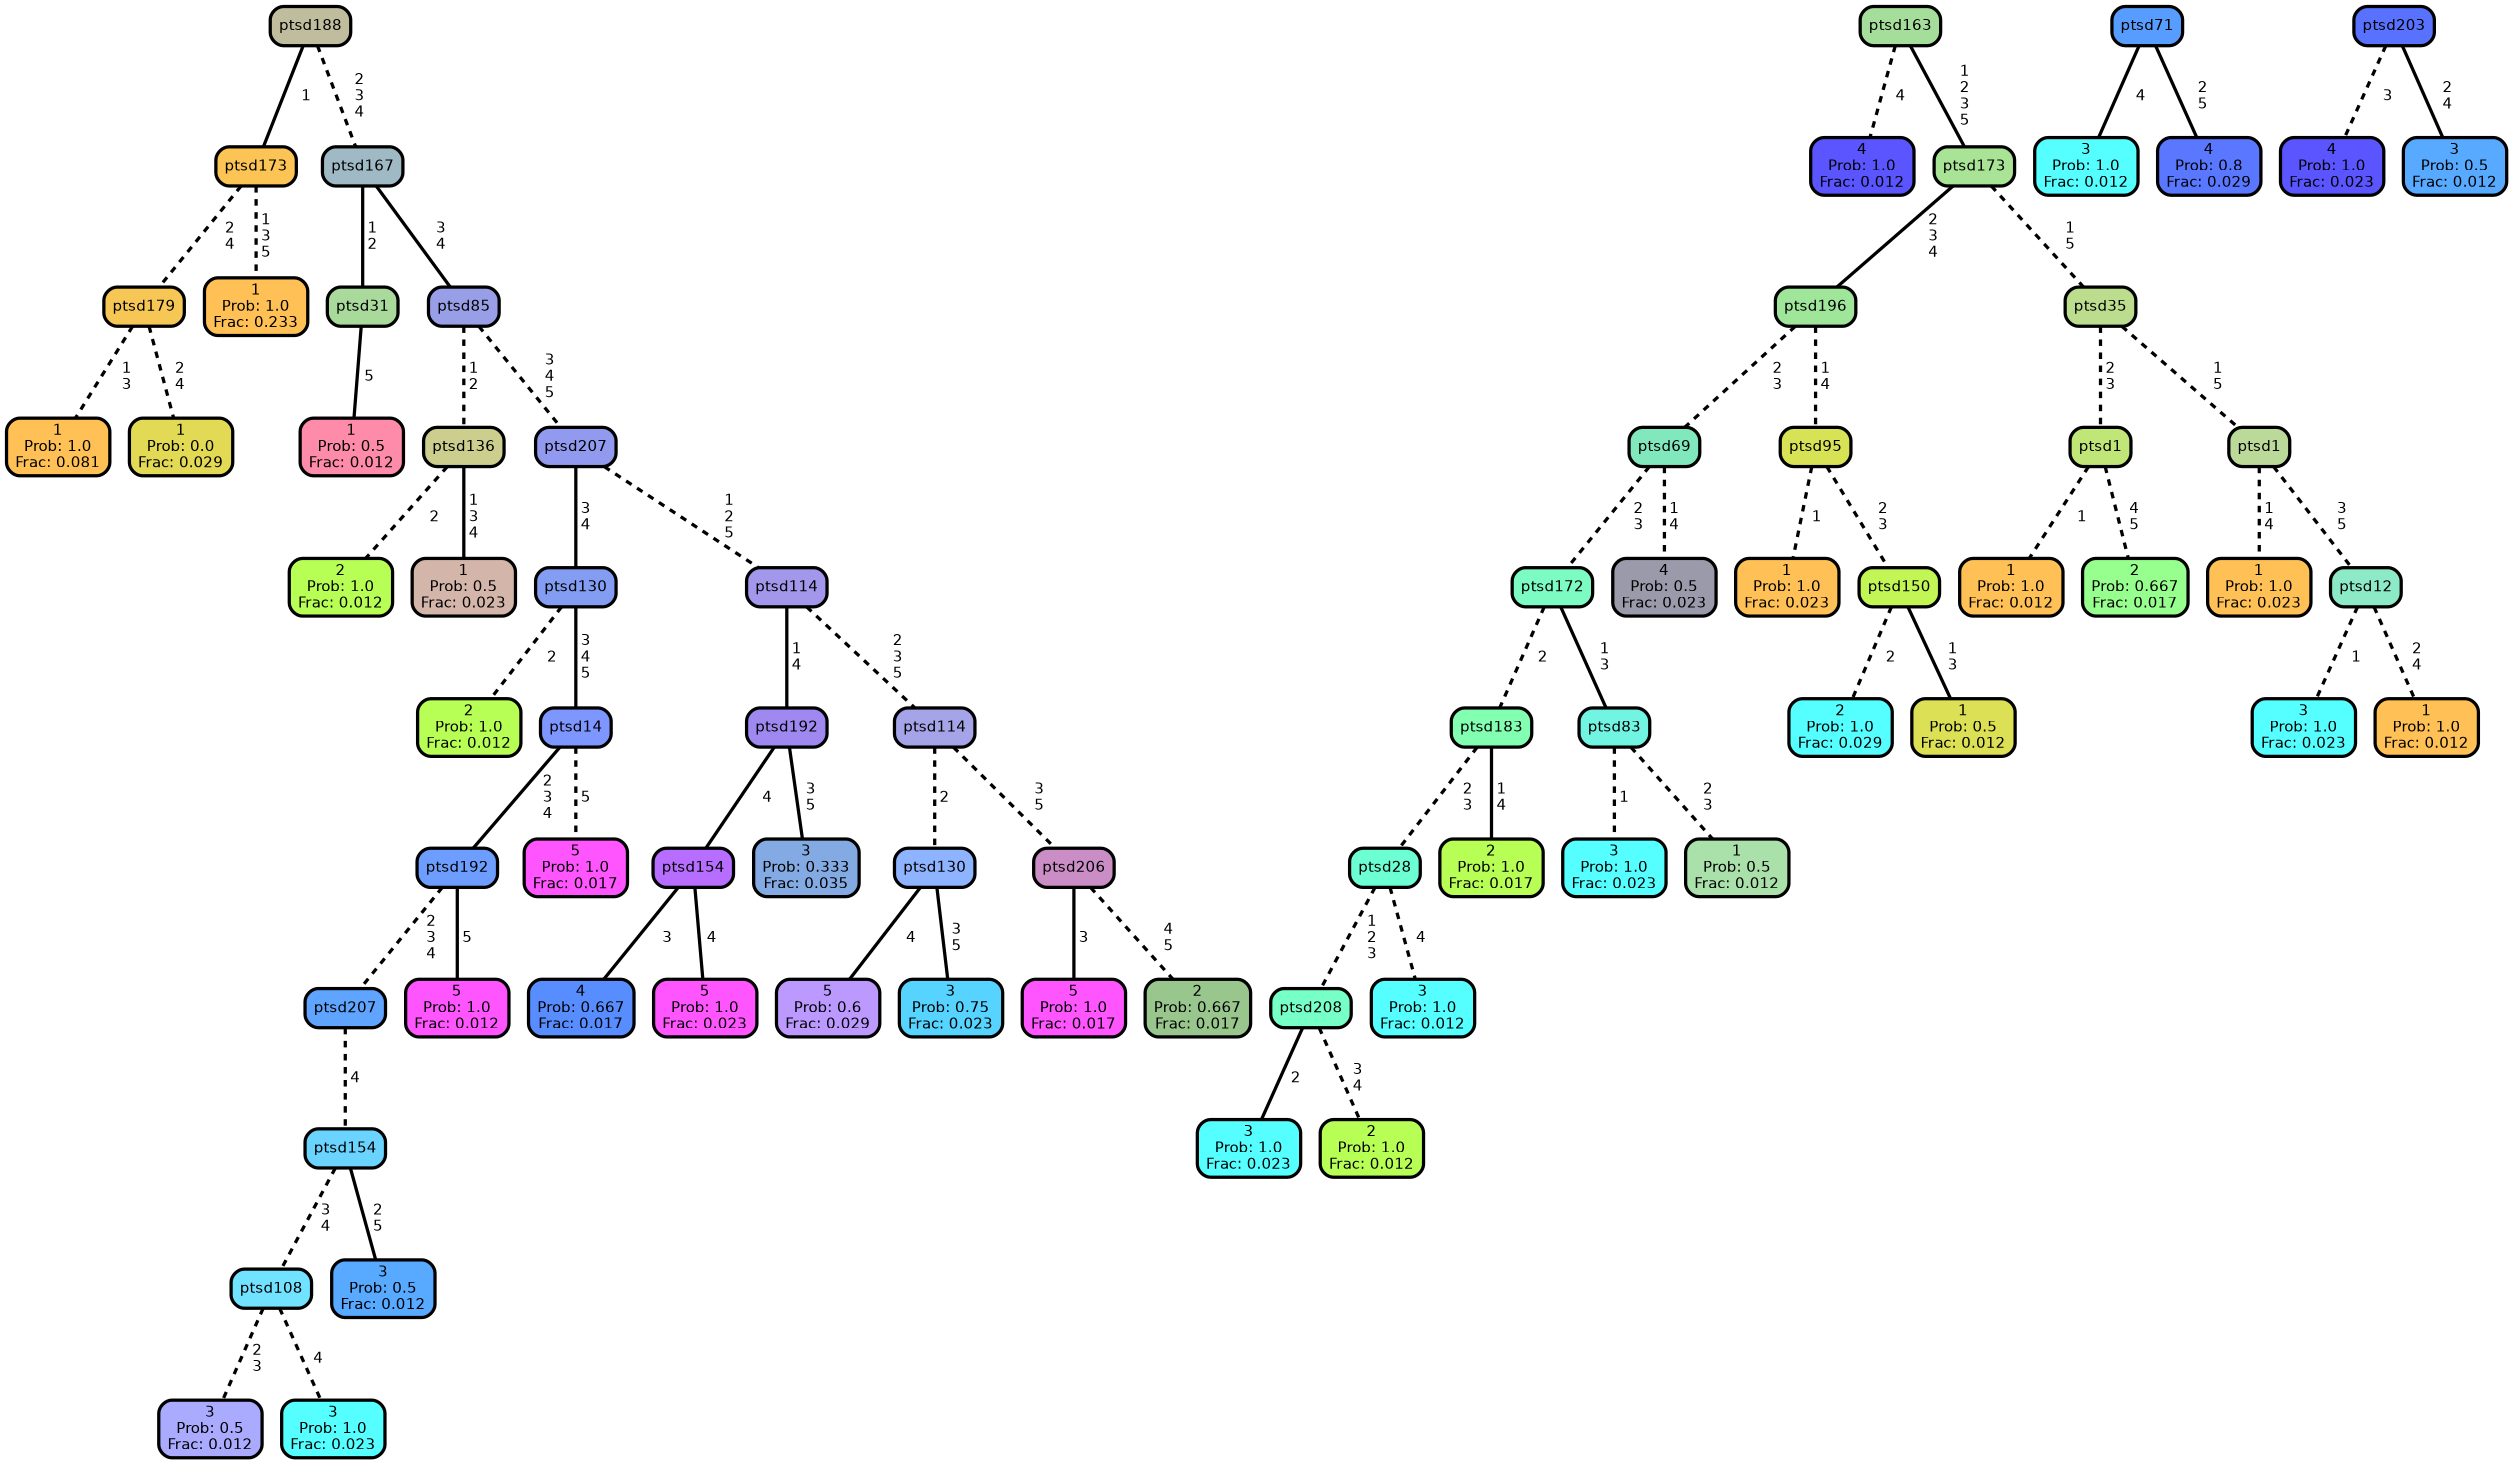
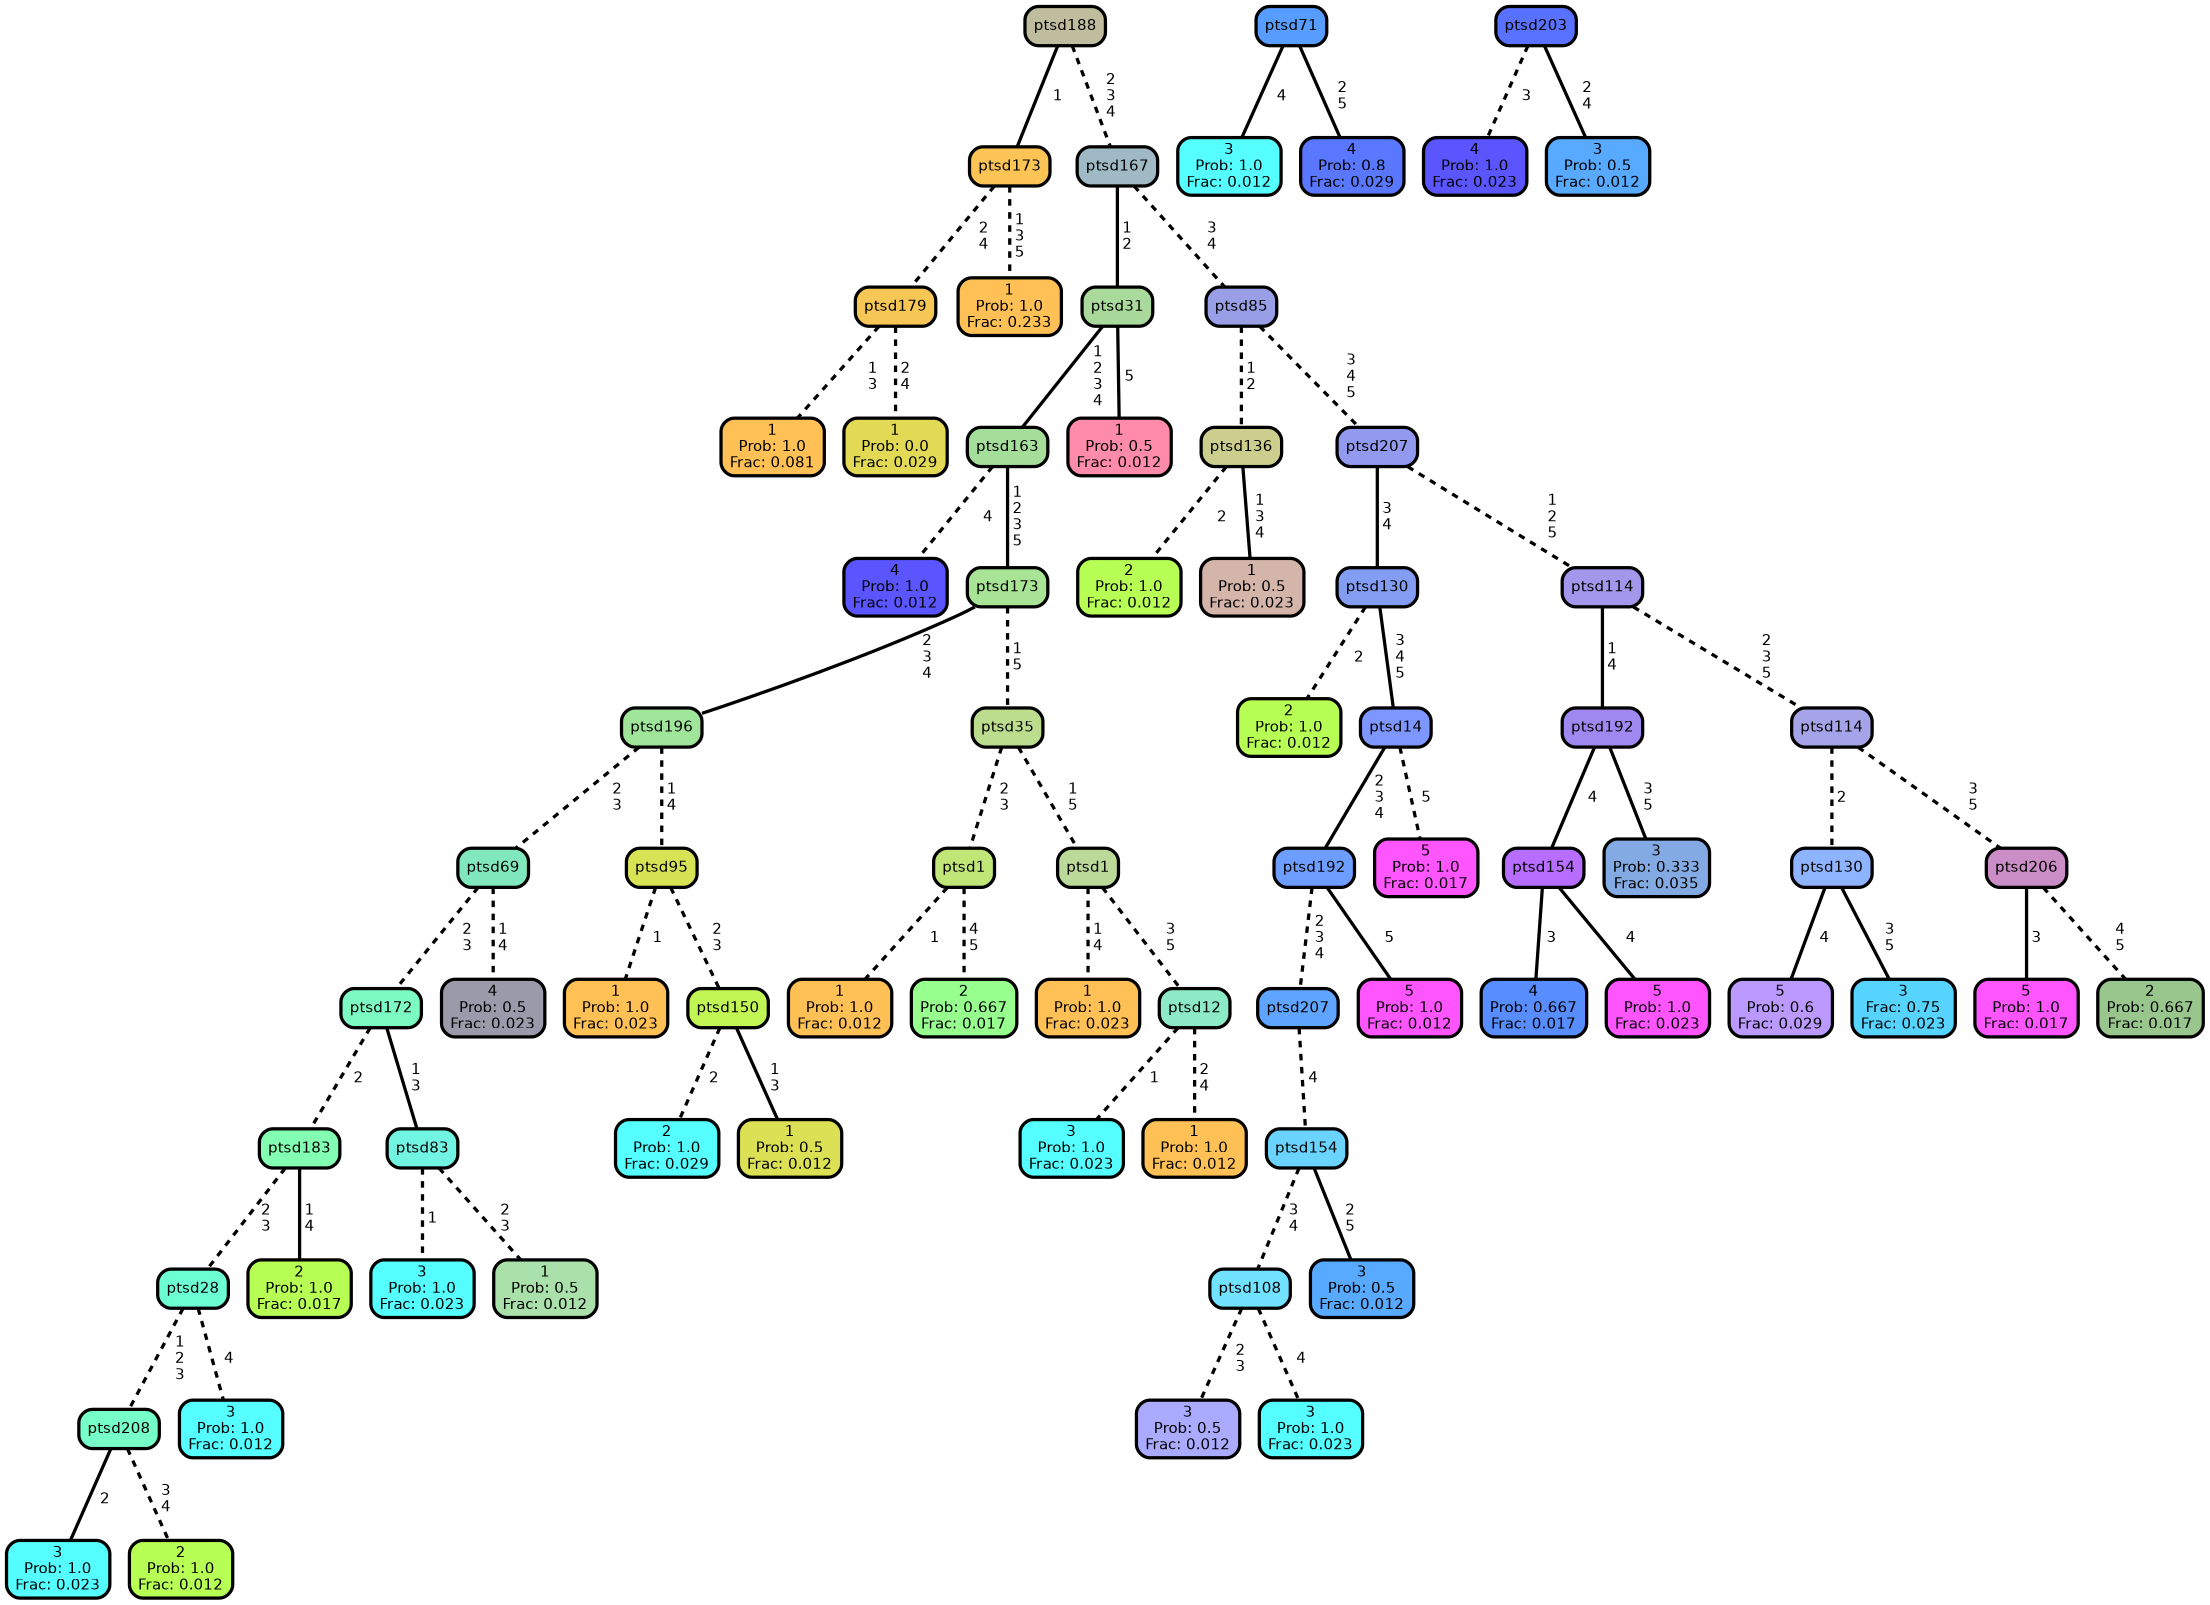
edge "ptsd167" -- "ptsd85": style solid -> dashed
edge "ptsd31" -- "ptsd163": added, label "1 2 3 4"
node "3 Prob: 0.75 Frac: 0.023": label "3 Prob: 0.75 Frac: 0.023" -> "3 Frac: 0.75 Frac: 0.023"
